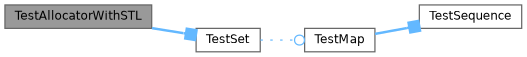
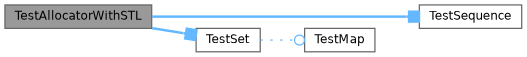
edge "TestMap" -> "TestSequence": now "TestAllocatorWithSTL" -> "TestSequence"
